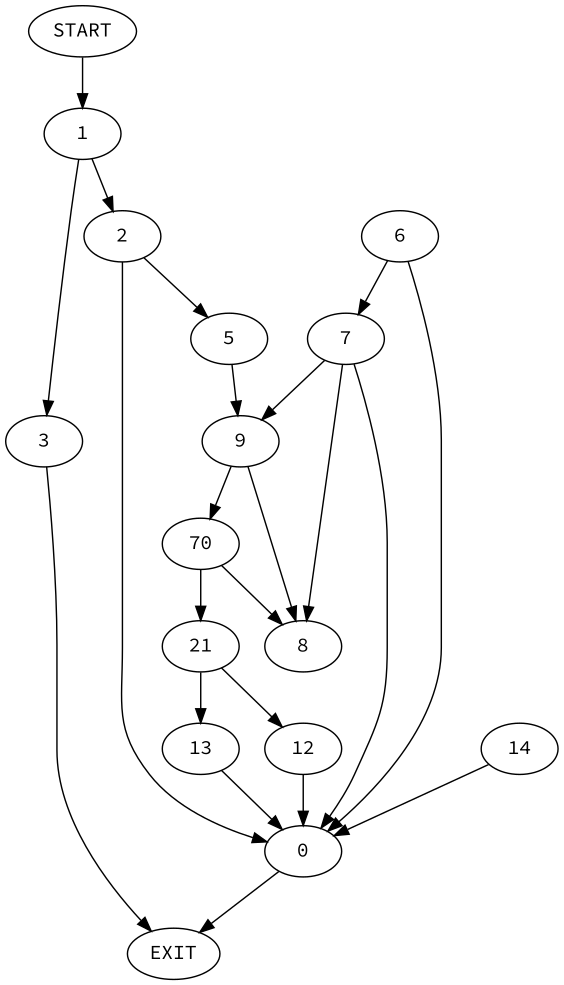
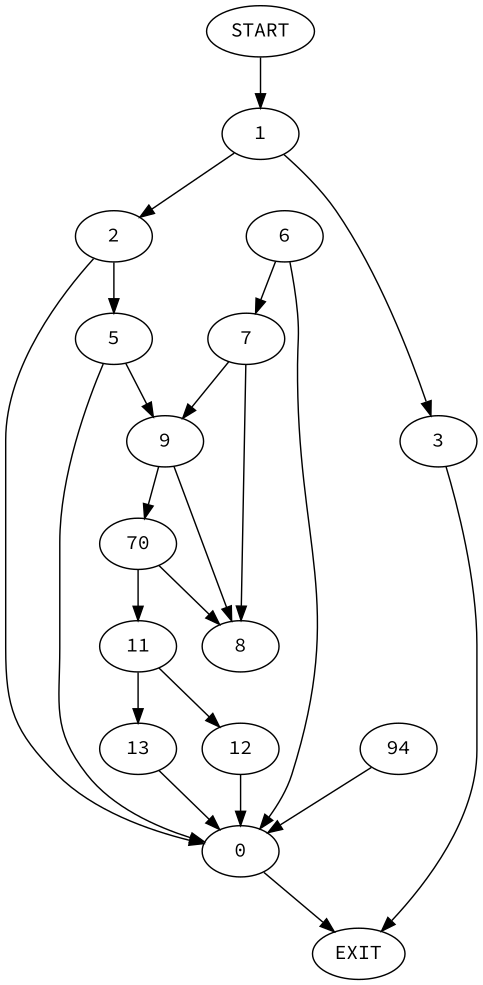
edge "7" -> "0": now "5" -> "0"
node "21": label "21" -> "11"
node "14": label "14" -> "94"
